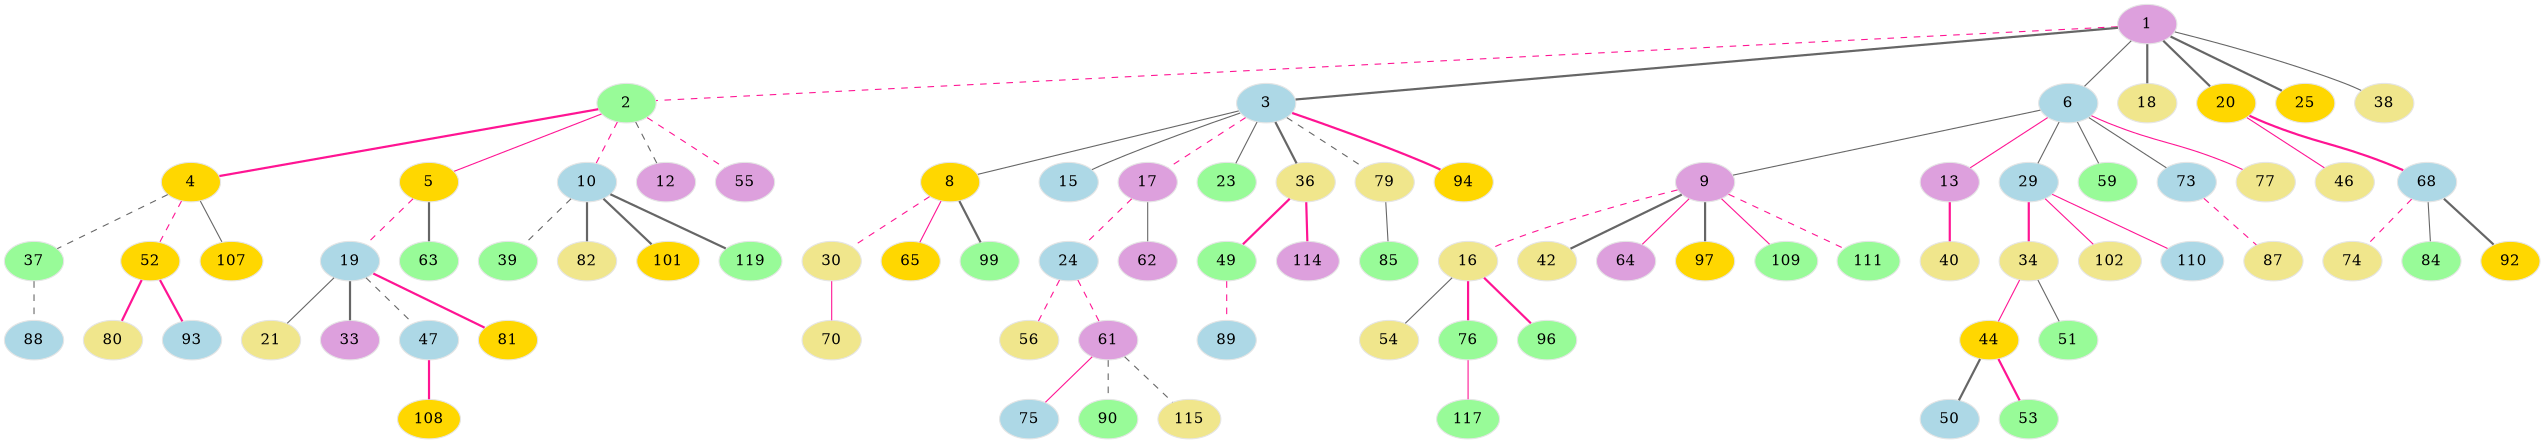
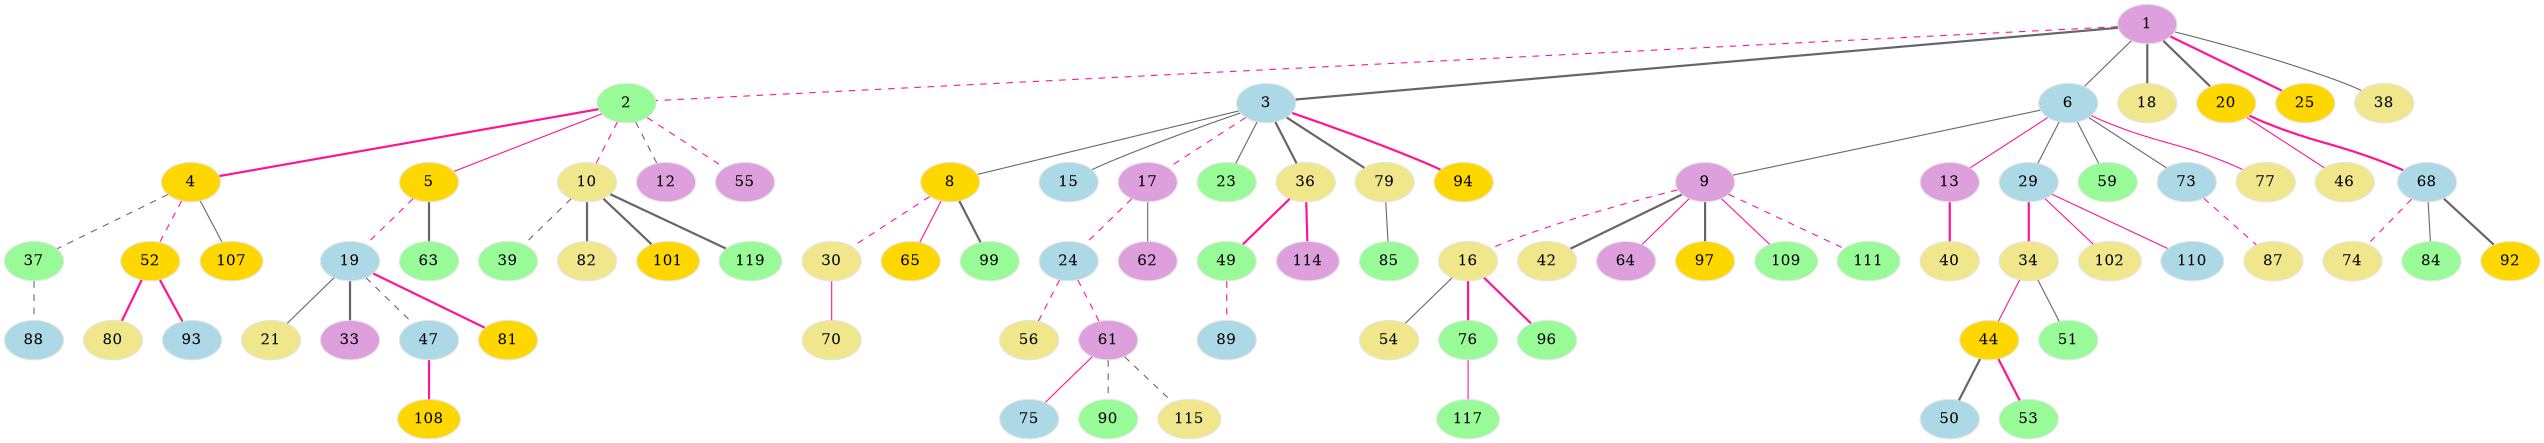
edge "1" -- "25": color gray40 -> deeppink
edge "3" -- "79": style dashed -> bold
node "10": fillcolor lightblue -> khaki
